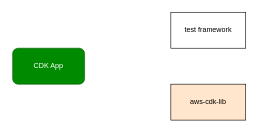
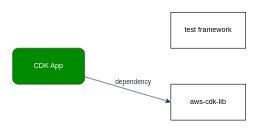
edge "CDK App" -> "aws-cdk-lib": added, label "dependency"
node "aws-cdk-lib": fillcolor #ffe6cc -> #ffffff
